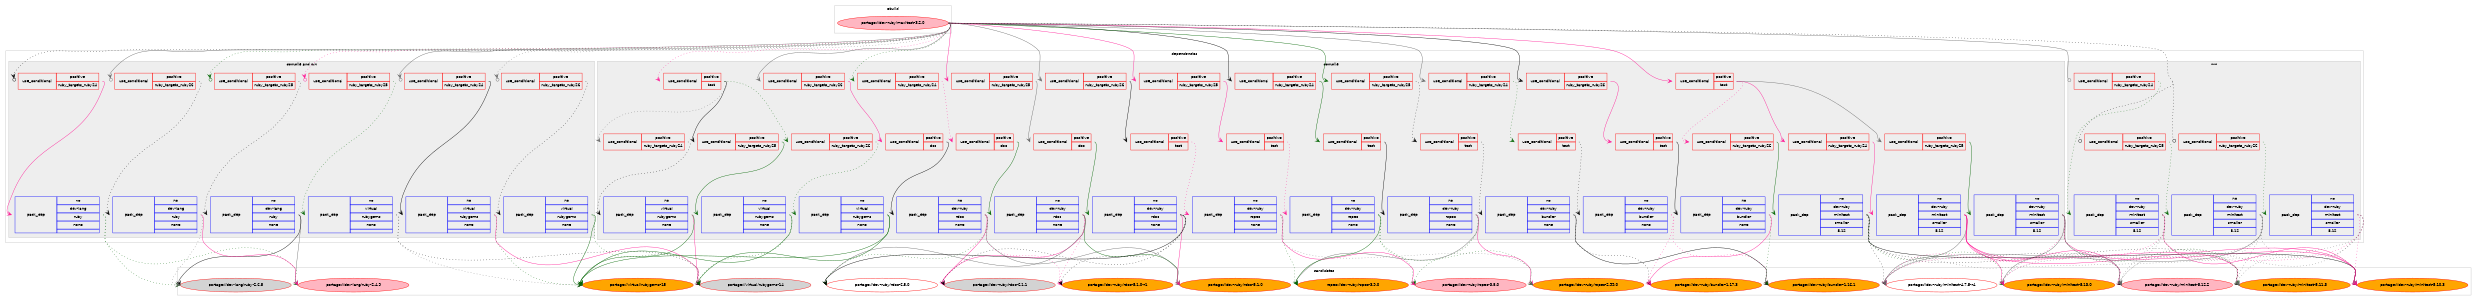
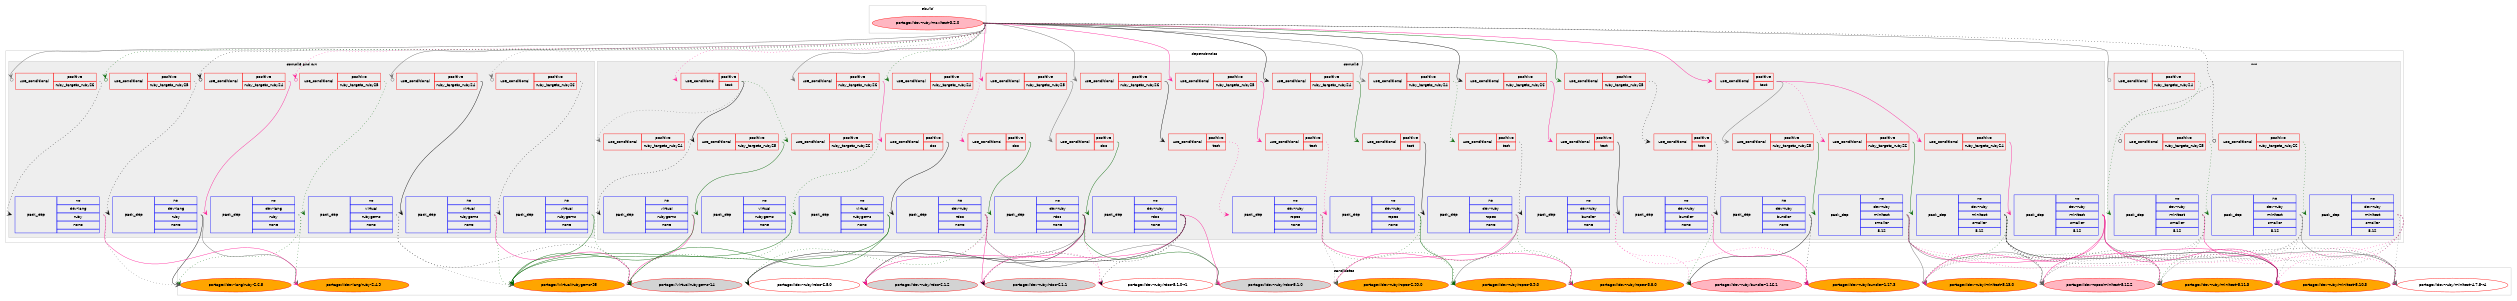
node "portage://dev-lang/ruby-2.6.5": fillcolor lightgrey -> orange
node "portage://dev-lang/ruby-2.4.9": fillcolor lightpink -> orange
node "portage://virtual/rubygems-15": label "portage://virtual/rubygems-15" -> "portage://virtual/rubygems-95"
node "portage://dev-ruby/rdoc-6.1.2": added
node "portage://dev-ruby/rdoc-5.1.0-r1": fillcolor orange -> white
node "portage://dev-ruby/rdoc-5.1.0": fillcolor orange -> lightgrey
node "rspec://dev-ruby/rspec-3.9.0": label "rspec://dev-ruby/rspec-3.9.0" -> "portage://dev-ruby/rspec-3.9.0"
node "portage://dev-ruby/rspec-3.8.0": fillcolor lightpink -> orange
node "portage://dev-ruby/bundler-1.16.1": fillcolor orange -> lightpink
node "portage://dev-ruby/minitest-5.12.2": label "portage://dev-ruby/minitest-5.12.2" -> "portage://dev-rspec/minitest-5.12.2"
